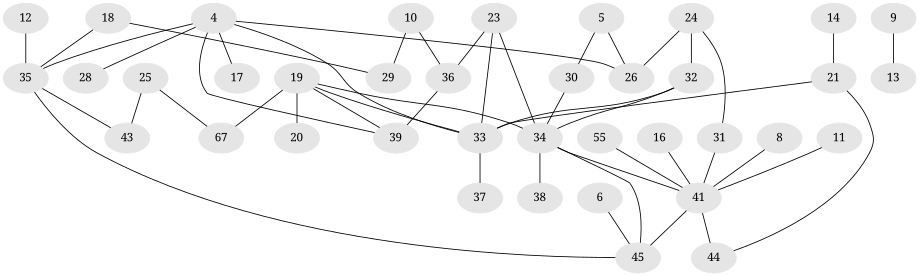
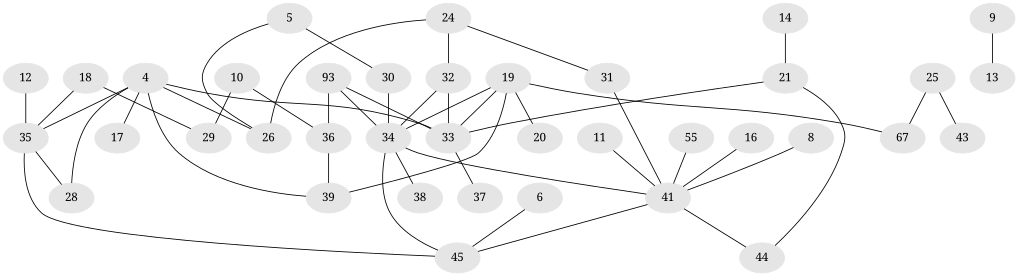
node "23": label "23" -> "93"
edge "35" -- "43": now "35" -- "28"
